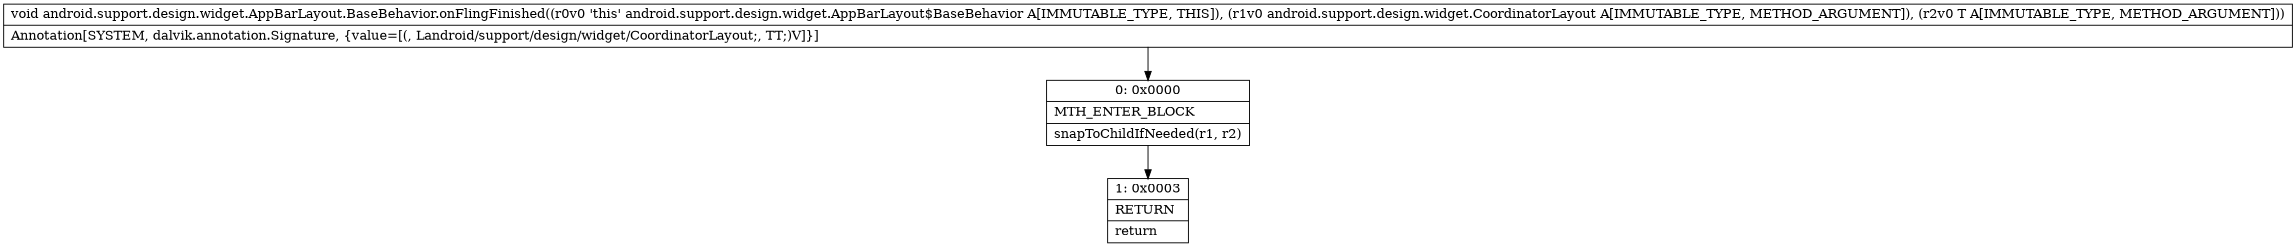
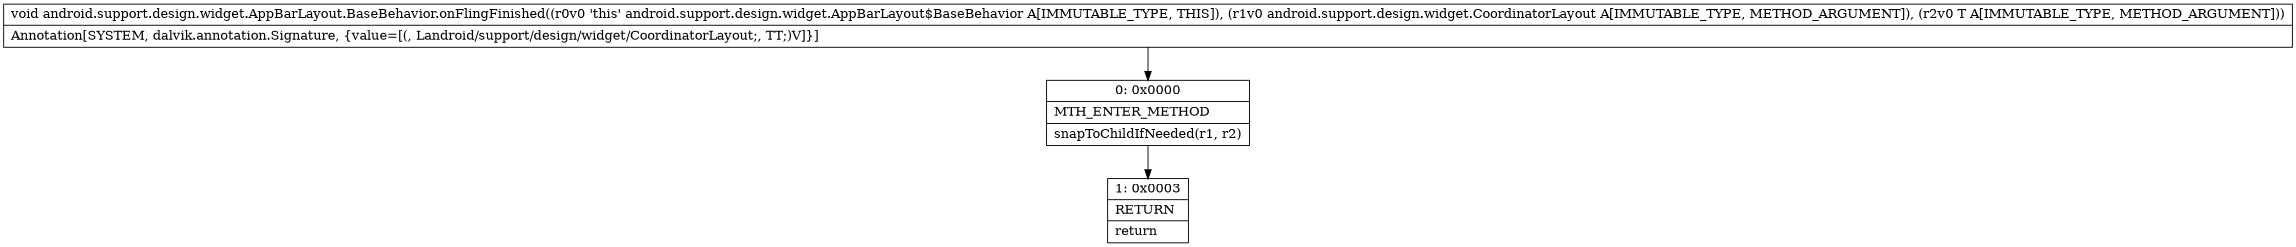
node "0: 0x0000": text "MTH_ENTER_BLOCK" -> "MTH_ENTER_METHOD"
